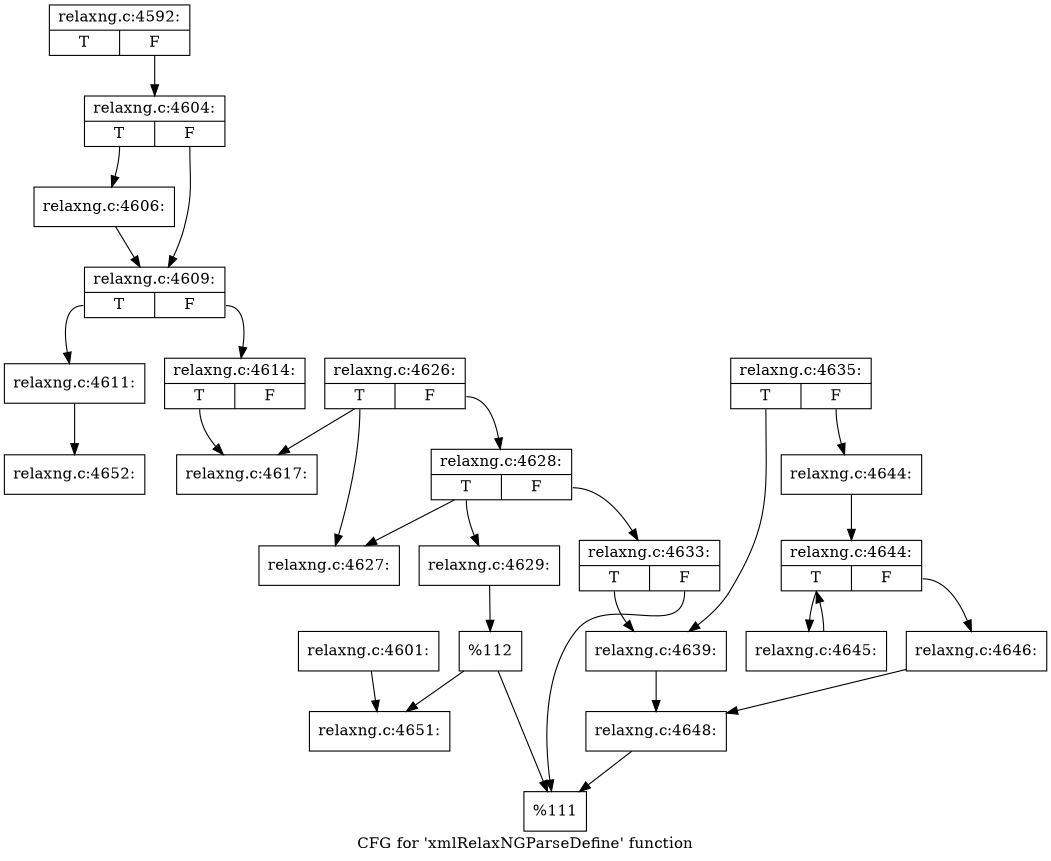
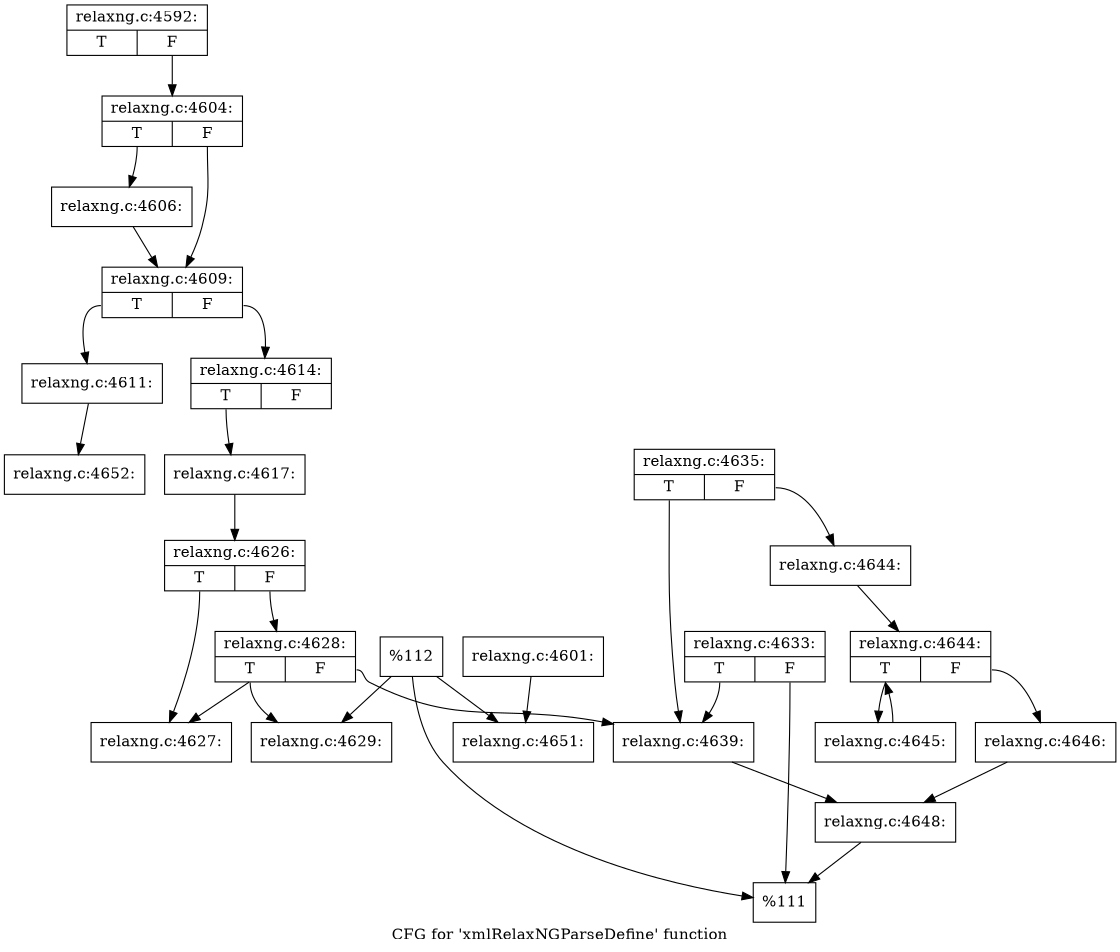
edge "relaxng.c:4626:" -> "relaxng.c:4617:": reversed
edge "relaxng.c:4628:" -> "relaxng.c:4633:": now "relaxng.c:4628:" -> "relaxng.c:4639:"
edge "relaxng.c:4629:" -> "%112": reversed
